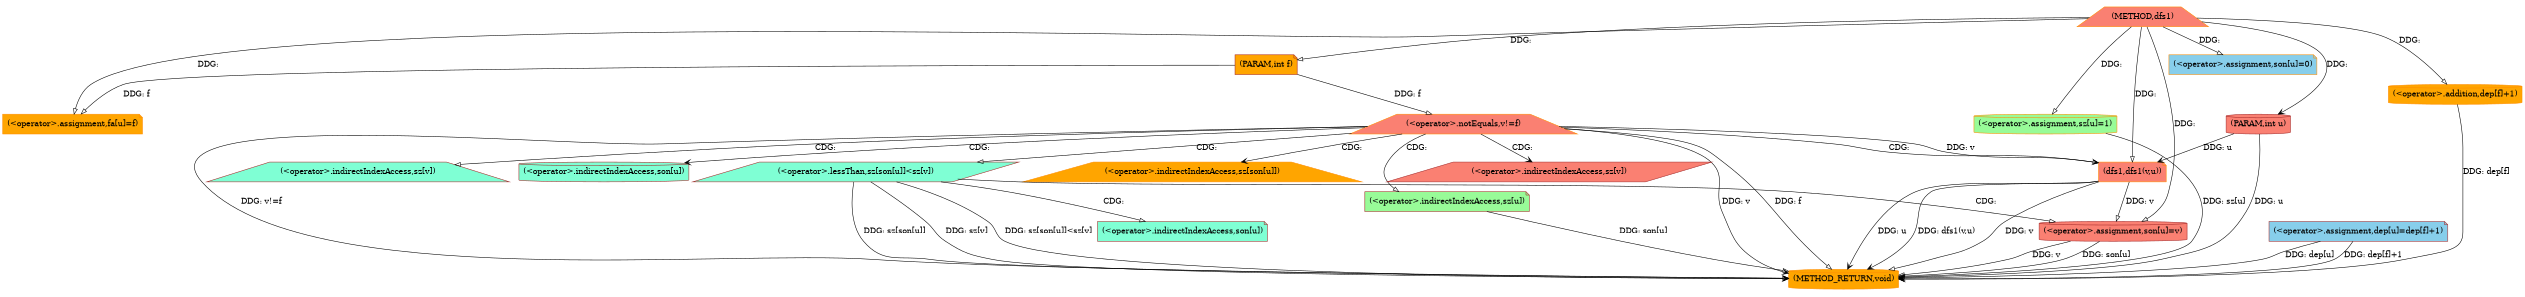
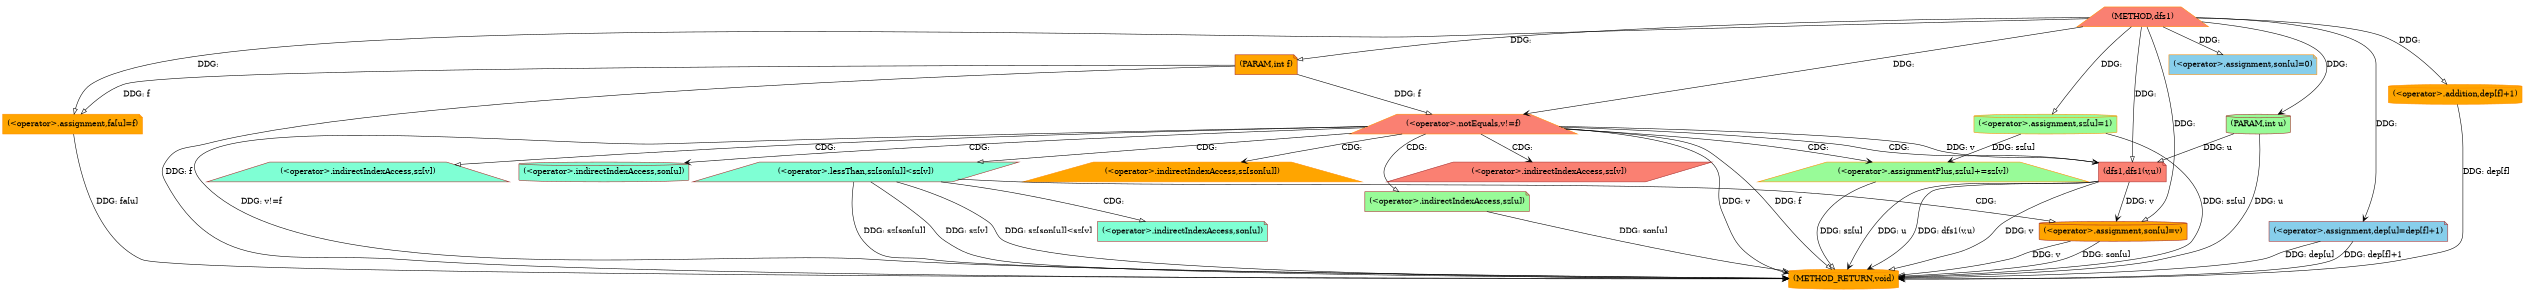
edge "(METHOD,dfs1)" -> "(<operator>.assignment,dep[u]=dep[f]+1)": added, label "DDG:"
edge "(METHOD,dfs1)" -> "(<operator>.notEquals,v!=f)": added, label "DDG:"
node "(PARAM,int u)": fillcolor salmon -> palegreen
edge "(PARAM,int u)" -> "(dfs1,dfs1(v,u))": arrowhead vee -> onormal
node "(<operator>.assignmentPlus,sz[u]+=sz[v])": added
node "(dfs1,dfs1(v,u))": color darkorange -> brown
edge "(dfs1,dfs1(v,u))" -> "(<operator>.assignment,son[u]=v)": arrowhead onormal -> vee
node "(<operator>.assignment,son[u]=v)": fillcolor salmon -> orange
edge "(PARAM,int f)" -> "(METHOD_RETURN,void)": added, label "DDG: f"
edge "(<operator>.assignment,fa[u]=f)" -> "(METHOD_RETURN,void)": added, label "DDG: fa[u]"
